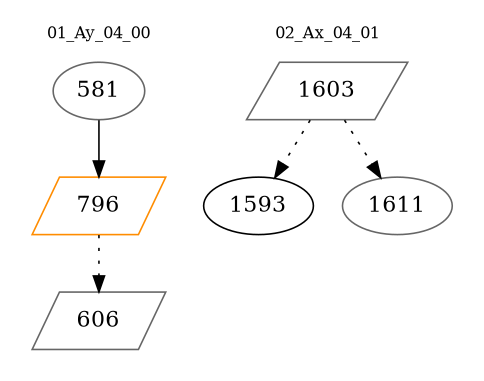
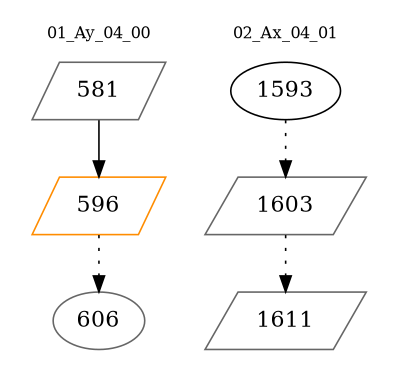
node "581": shape ellipse -> parallelogram
edge "1603" -> "1593": reversed
node "796": label "796" -> "596"
node "1611": shape ellipse -> parallelogram
node "606": shape parallelogram -> ellipse
